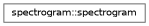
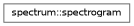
node "spectrogram::spectrogram": label "spectrogram::spectrogram" -> "spectrum::spectrogram"
